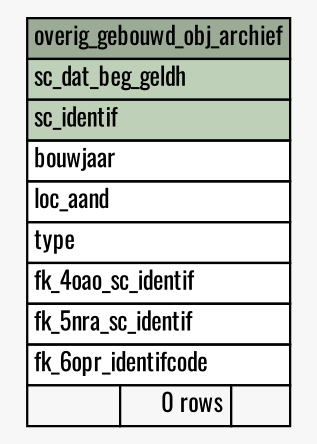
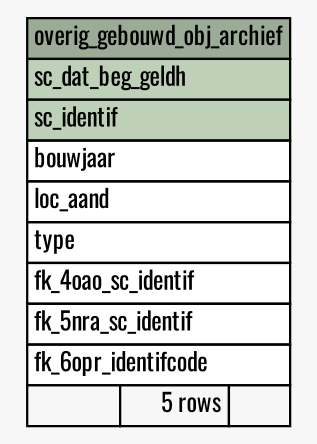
node "overig_gebouwd_obj_archief": text "0 rows" -> "5 rows"
